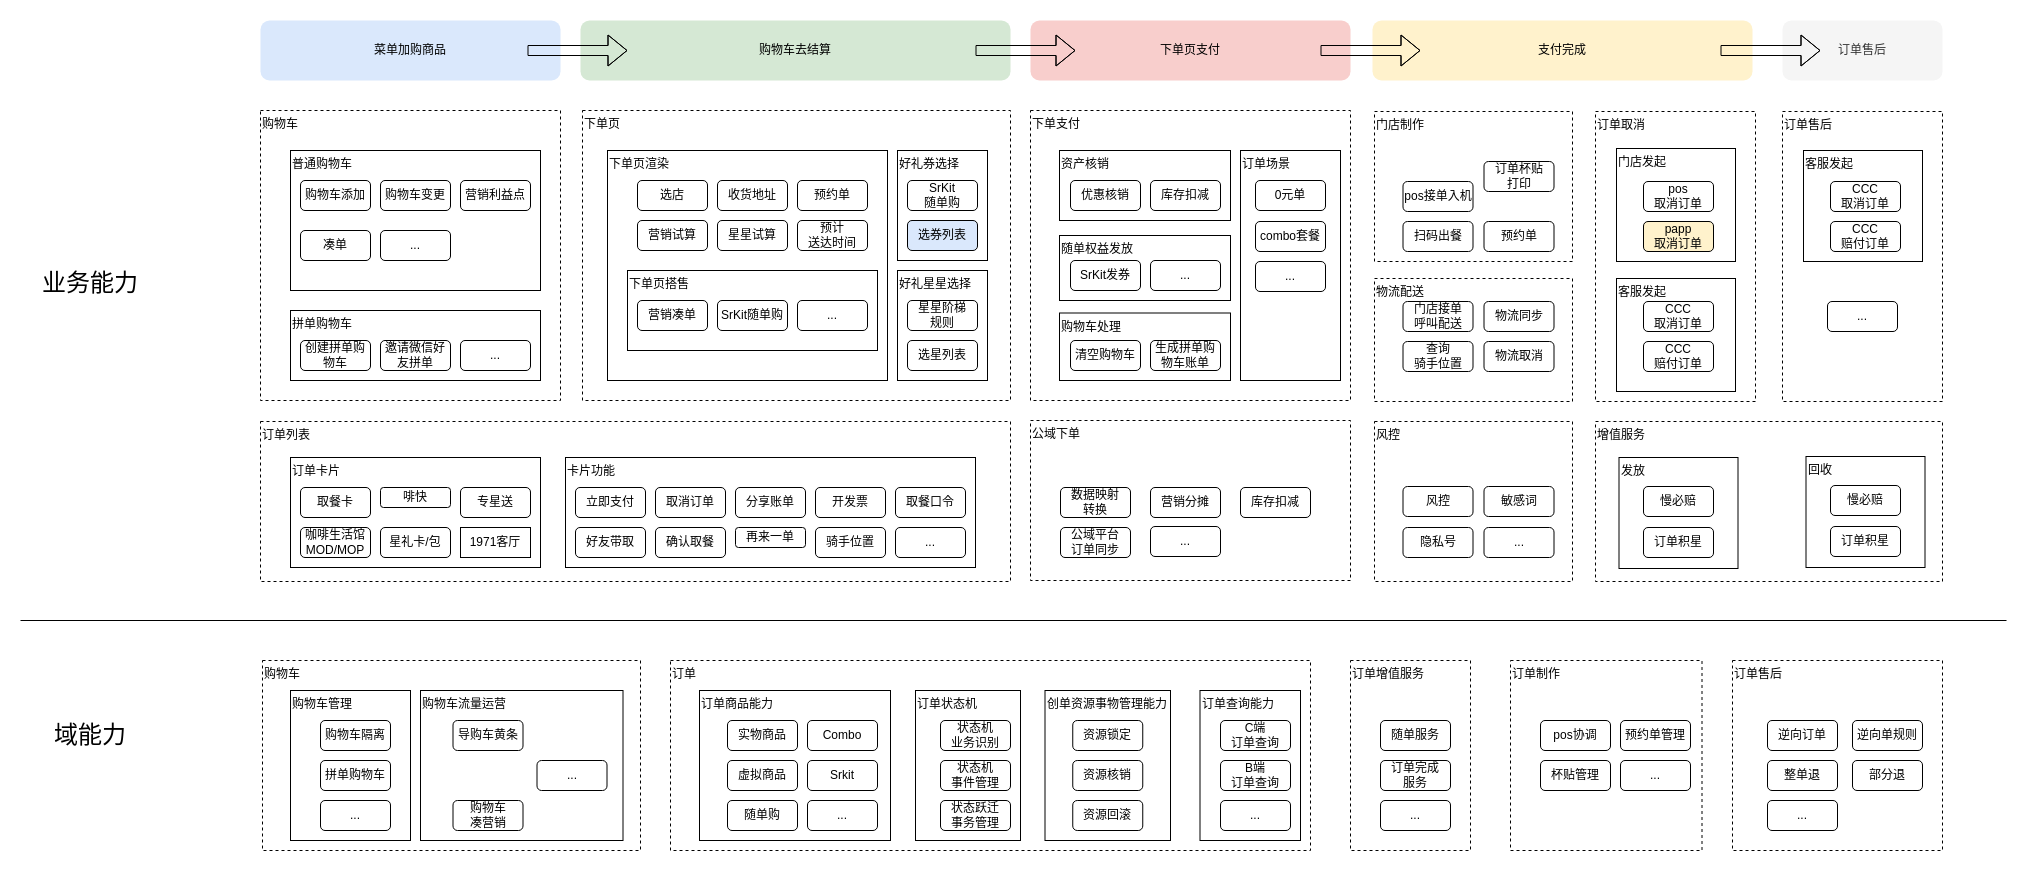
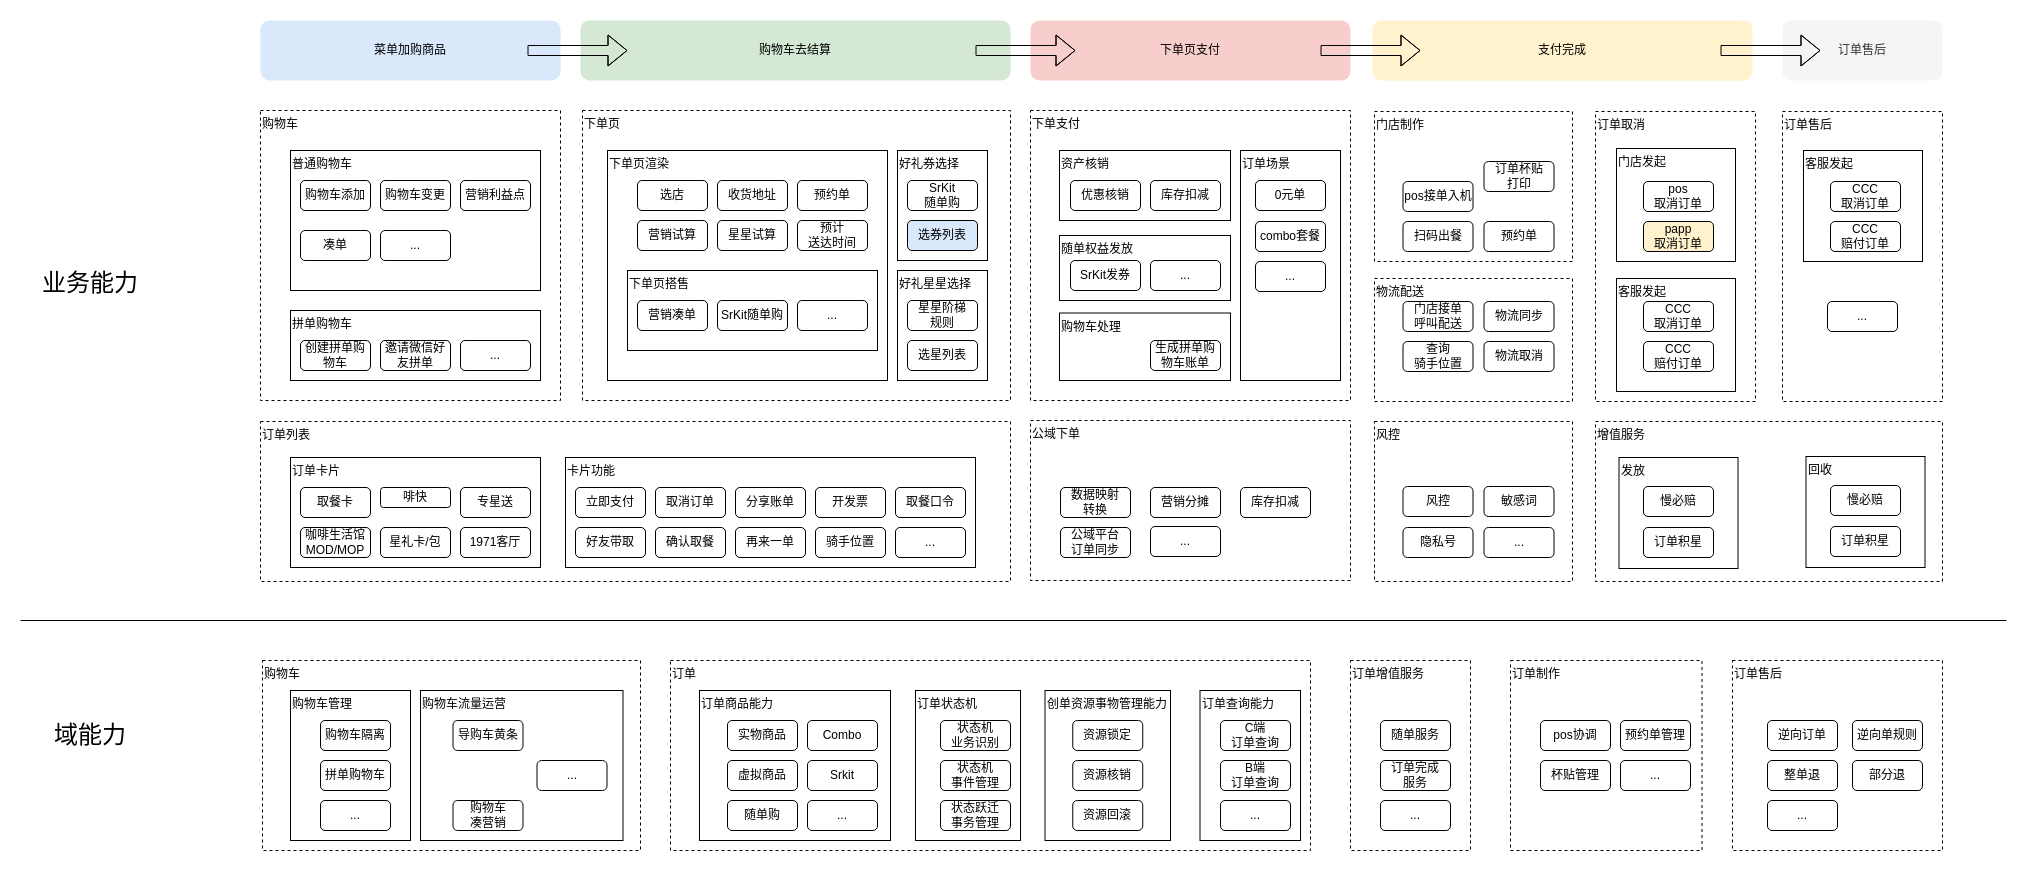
node "清空购物车": removed
node "再来一单": size 70x20 -> 70x30
node "1971客厅": shape rectangle -> rounded rectangle
